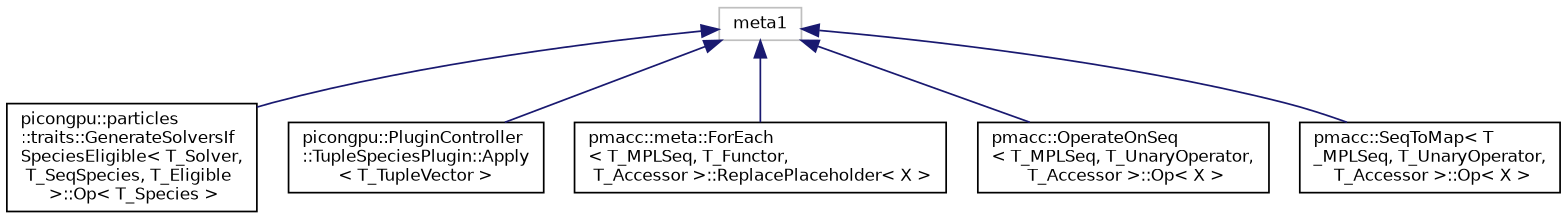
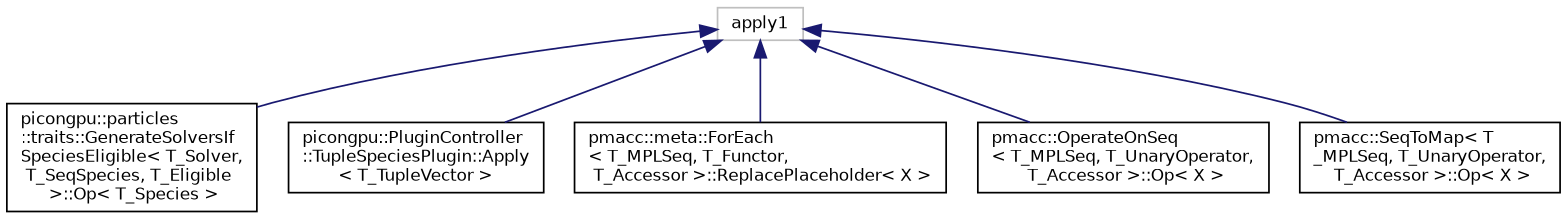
node "meta1": label "meta1" -> "apply1"
